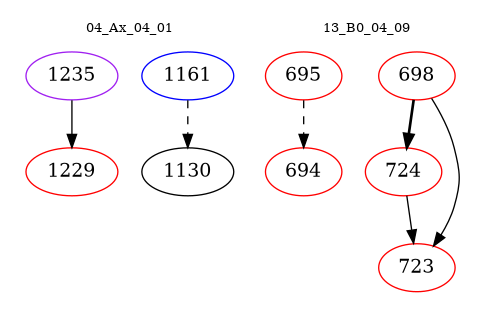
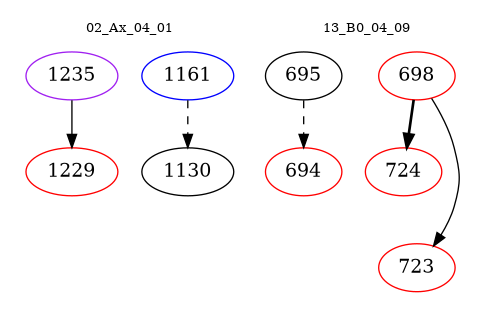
cluster "04_Ax_04_01": label "04_Ax_04_01" -> "02_Ax_04_01"
node "695": color red -> black
edge "724" -> "723": removed
